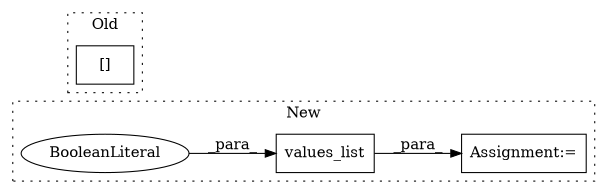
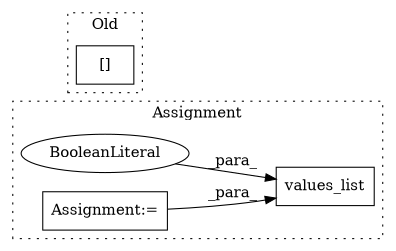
cluster "New": label "New" -> "Assignment"
edge "values_list" -> "Assignment:=": reversed
